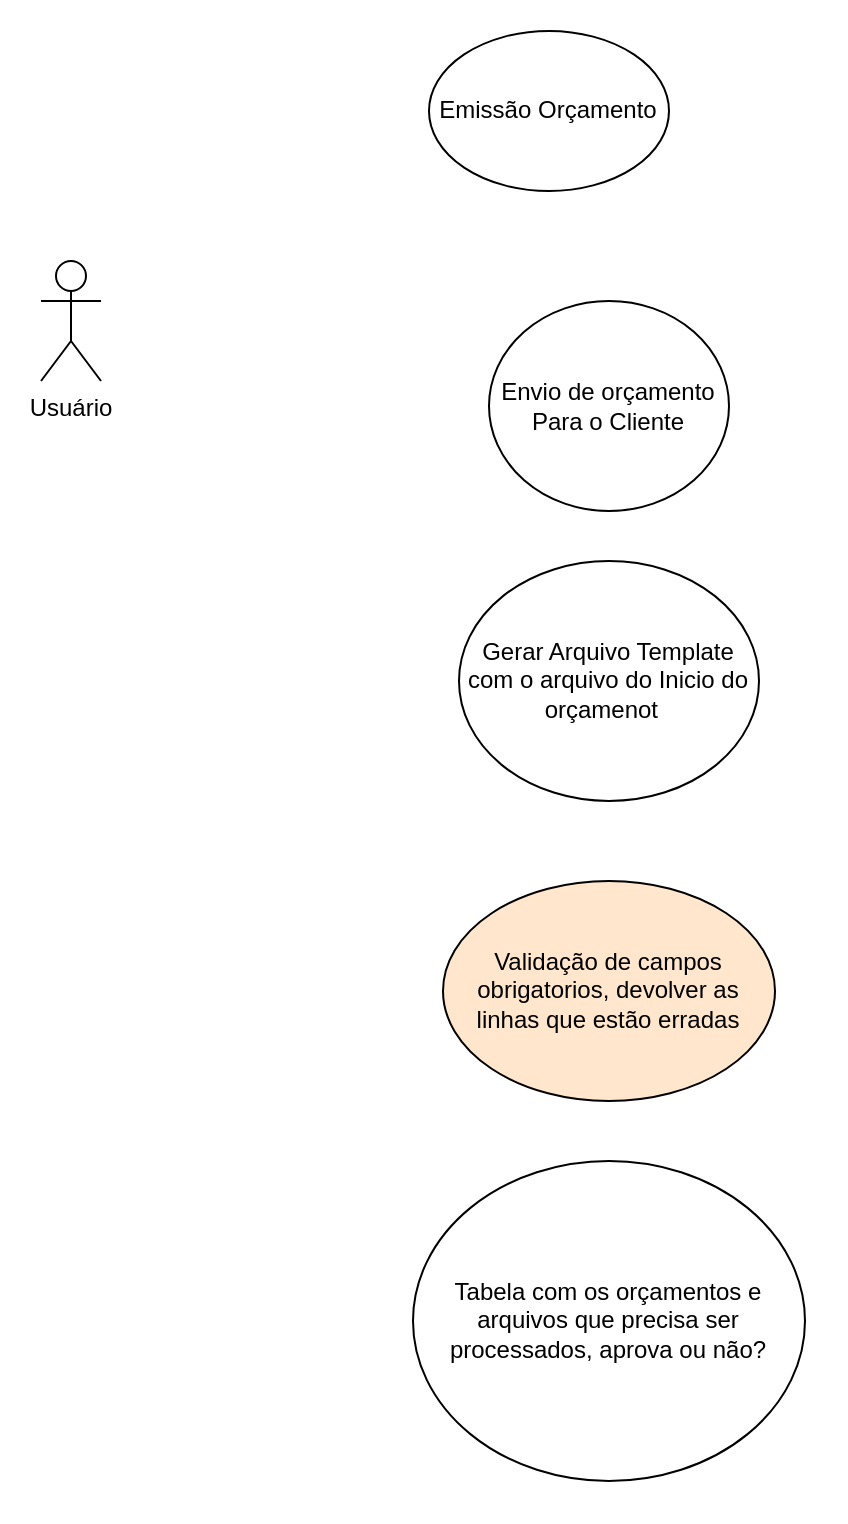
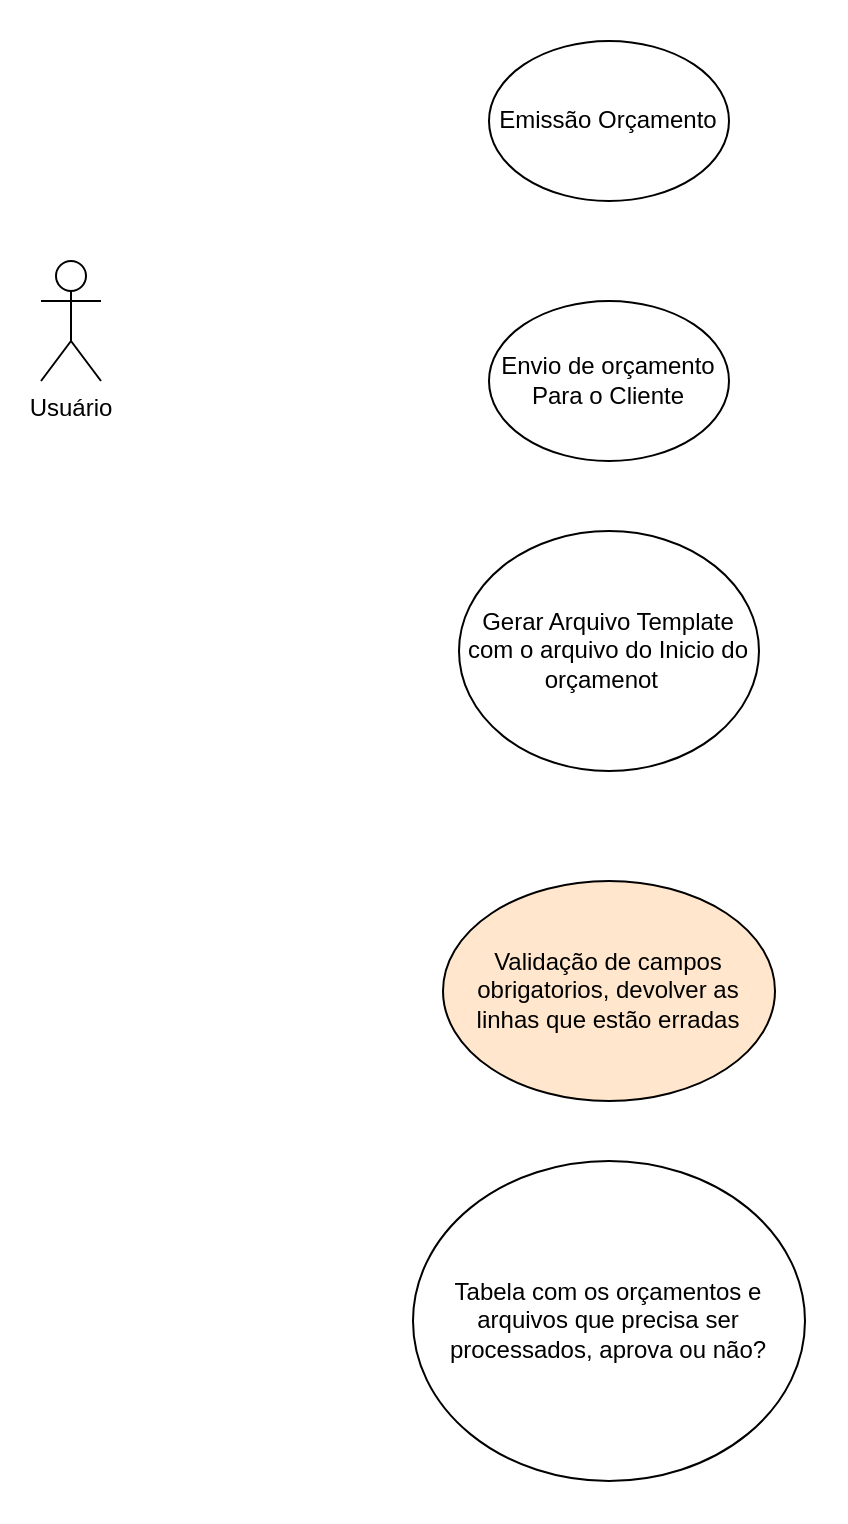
node "Emissão Orçamento": moved (549, 111) -> (609, 121)
node "Envio de orçamento Para o Cliente": size 240x210 -> 240x160
node "Gerar Arquivo Template com o arquivo do Inicio do orçamenot": moved (609, 681) -> (609, 651)
